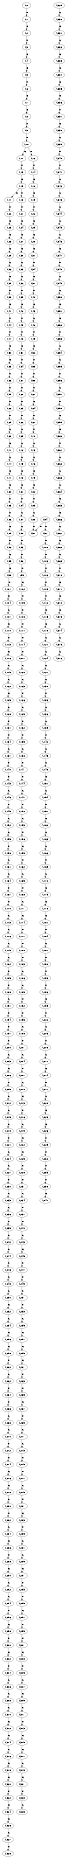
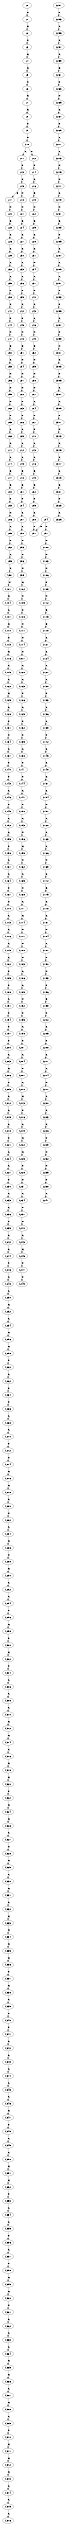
edge "S249" -> "S251": removed, label "T"
edge "S328" -> "S329": added, label "G"
